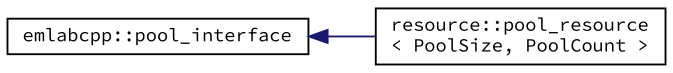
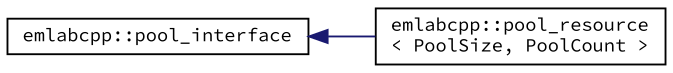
node "resource::pool_resource < PoolSize, PoolCount >": label "resource::pool_resource < PoolSize, PoolCount >" -> "emlabcpp::pool_resource < PoolSize, PoolCount >"
